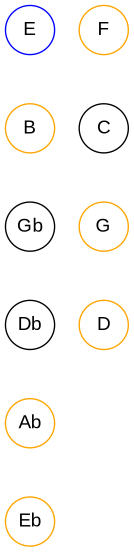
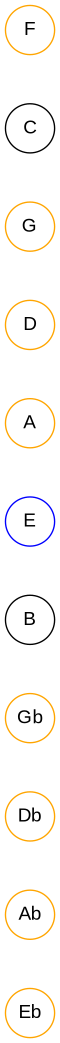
node "B": color orange -> black
node "Gb": color black -> orange
node "Db": color black -> orange
node "A": added
